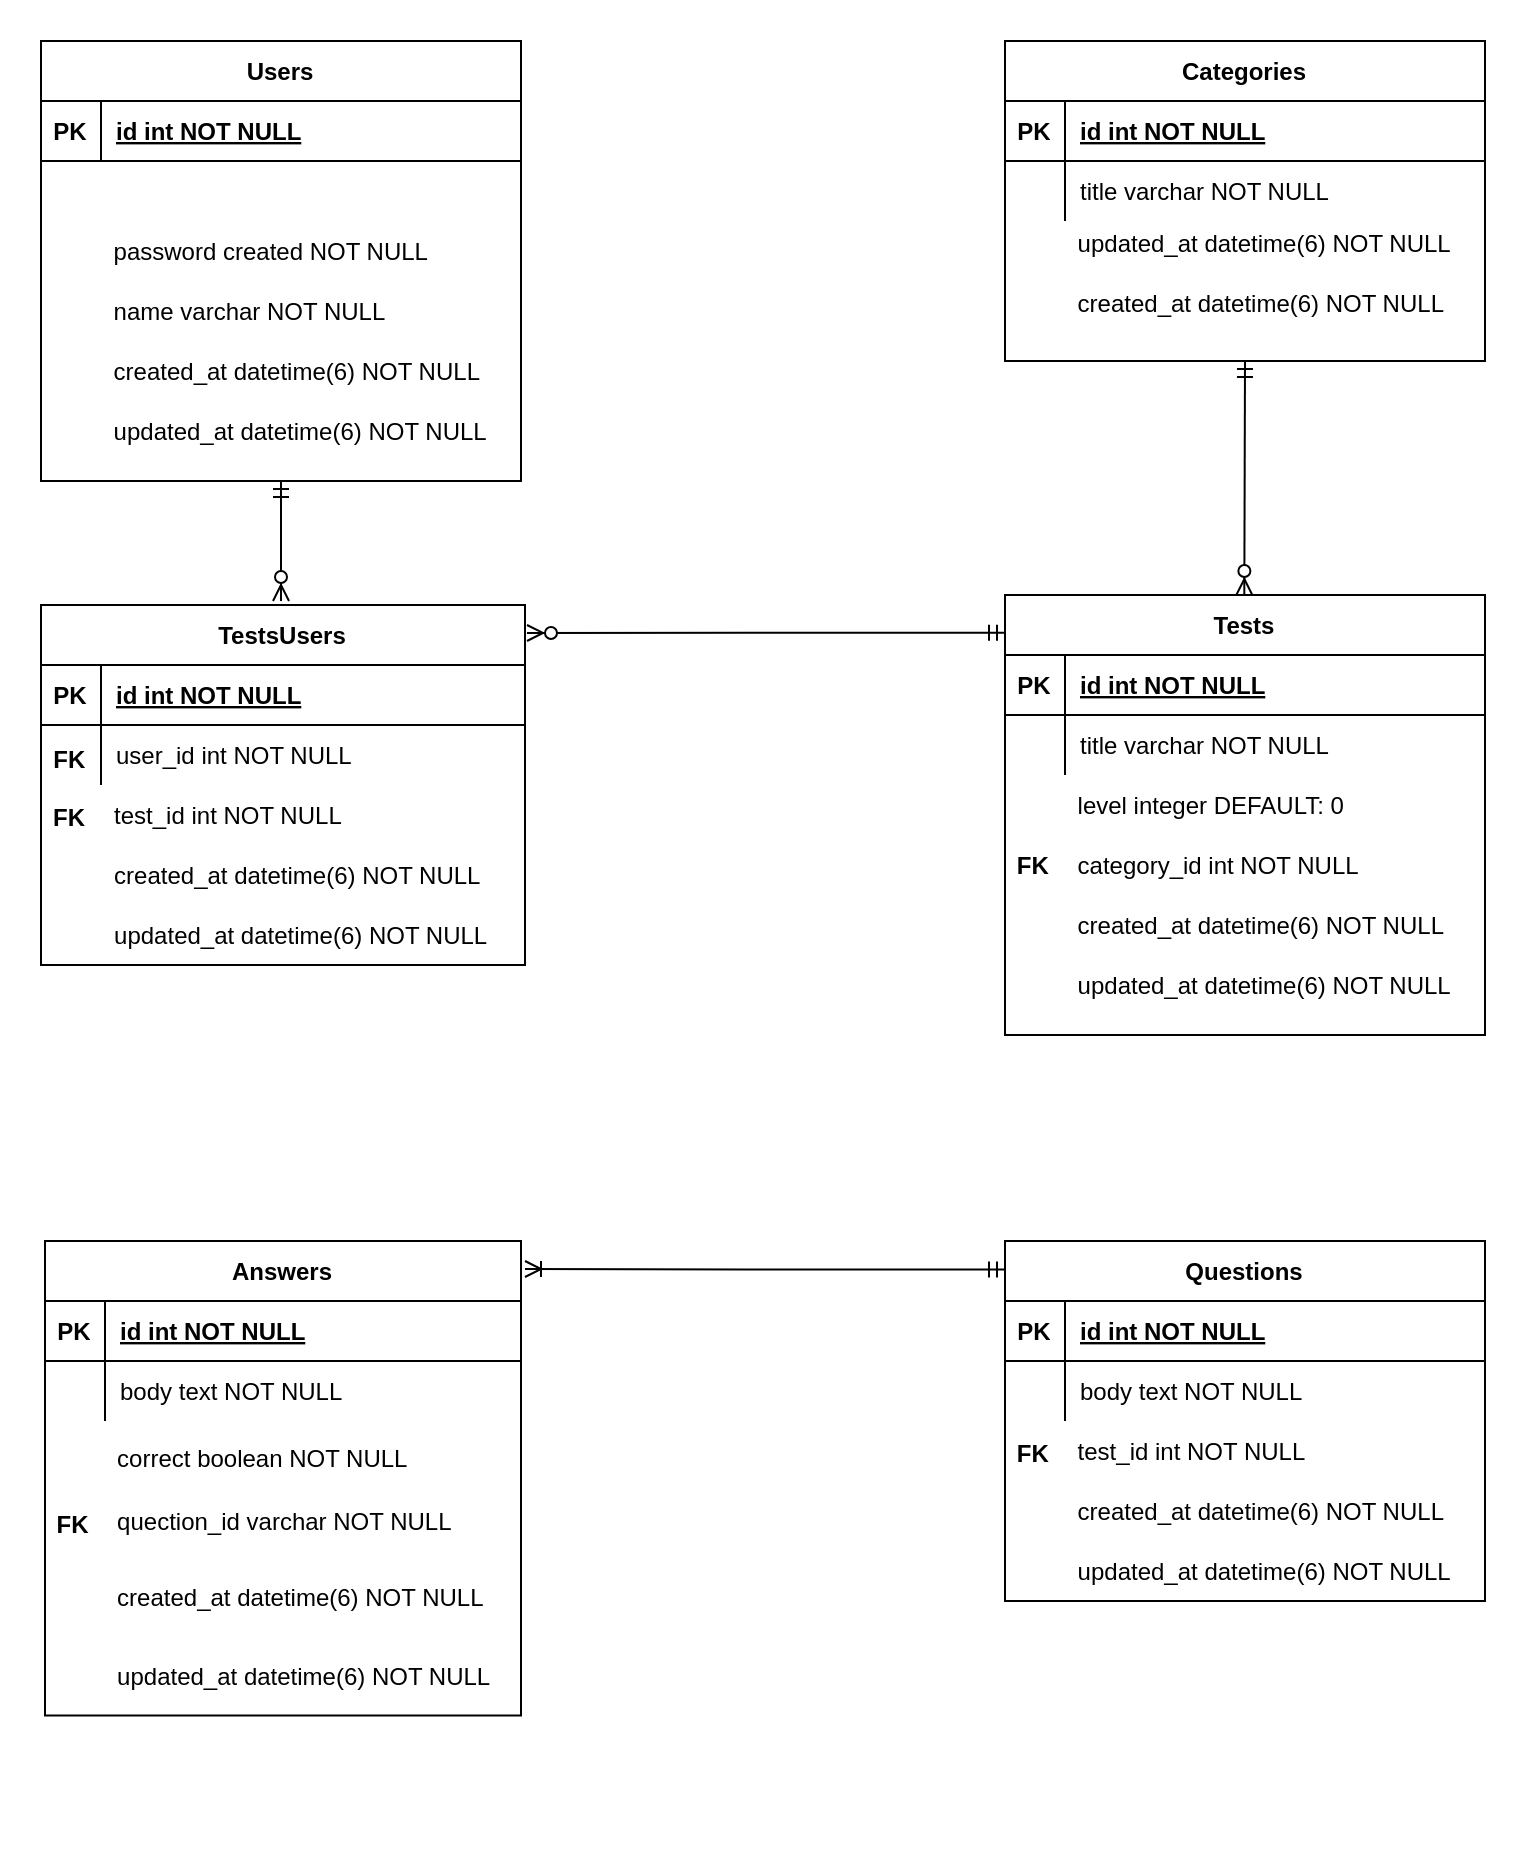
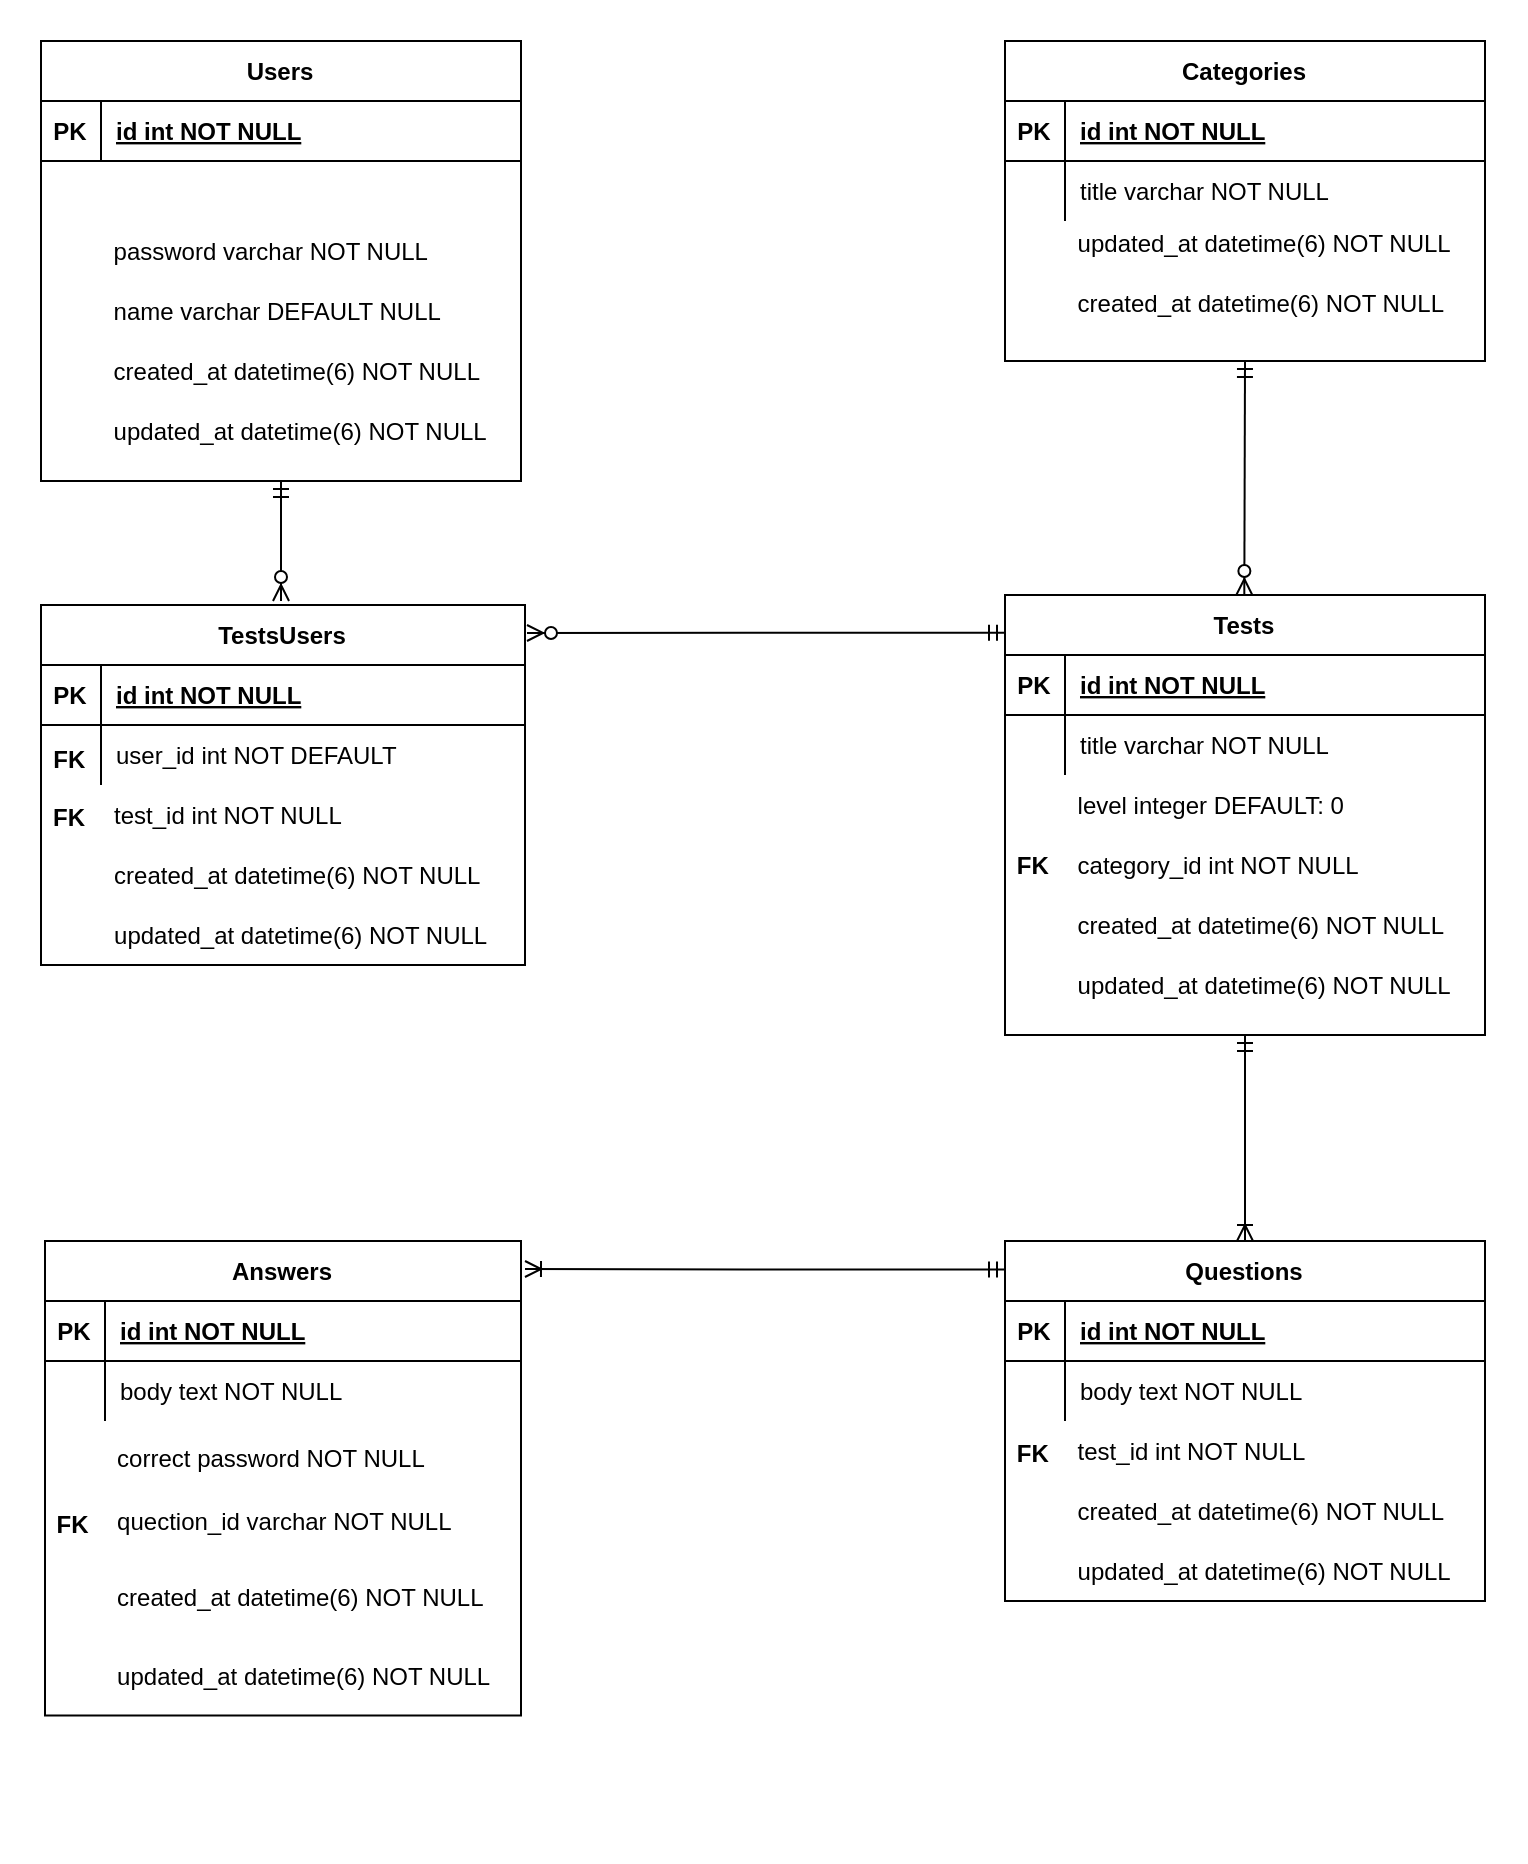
node "password created NOT NULL": label "password created NOT NULL" -> "password varchar NOT NULL"
node "name varchar NOT NULL": label "name varchar NOT NULL" -> "name varchar DEFAULT NULL"
node "user_id int NOT NULL": label "user_id int NOT NULL" -> "user_id int NOT DEFAULT"
edge "Tests" -- "Questions": added
node "correct boolean NOT NULL": label "correct boolean NOT NULL" -> "correct password NOT NULL"
